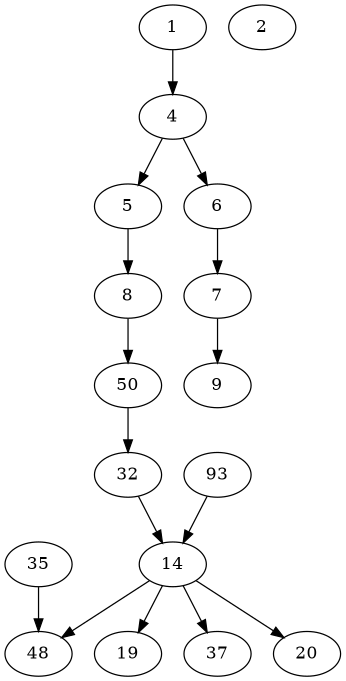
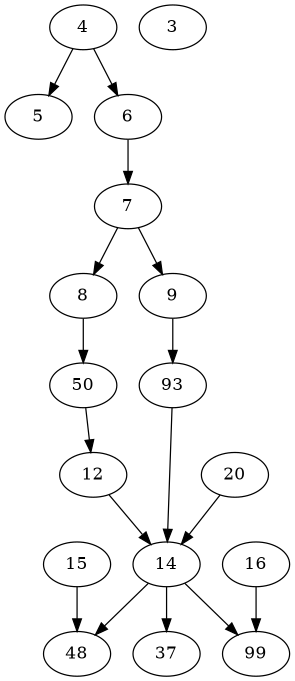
node "1": removed
node "3": added
node "2": removed
edge "5" -> "8": now "7" -> "8"
edge "9" -> "93": added
node "32": label "32" -> "12"
node "35": label "35" -> "15"
node "16": added
edge "14" -> "20": reversed
node "19": label "19" -> "99"
